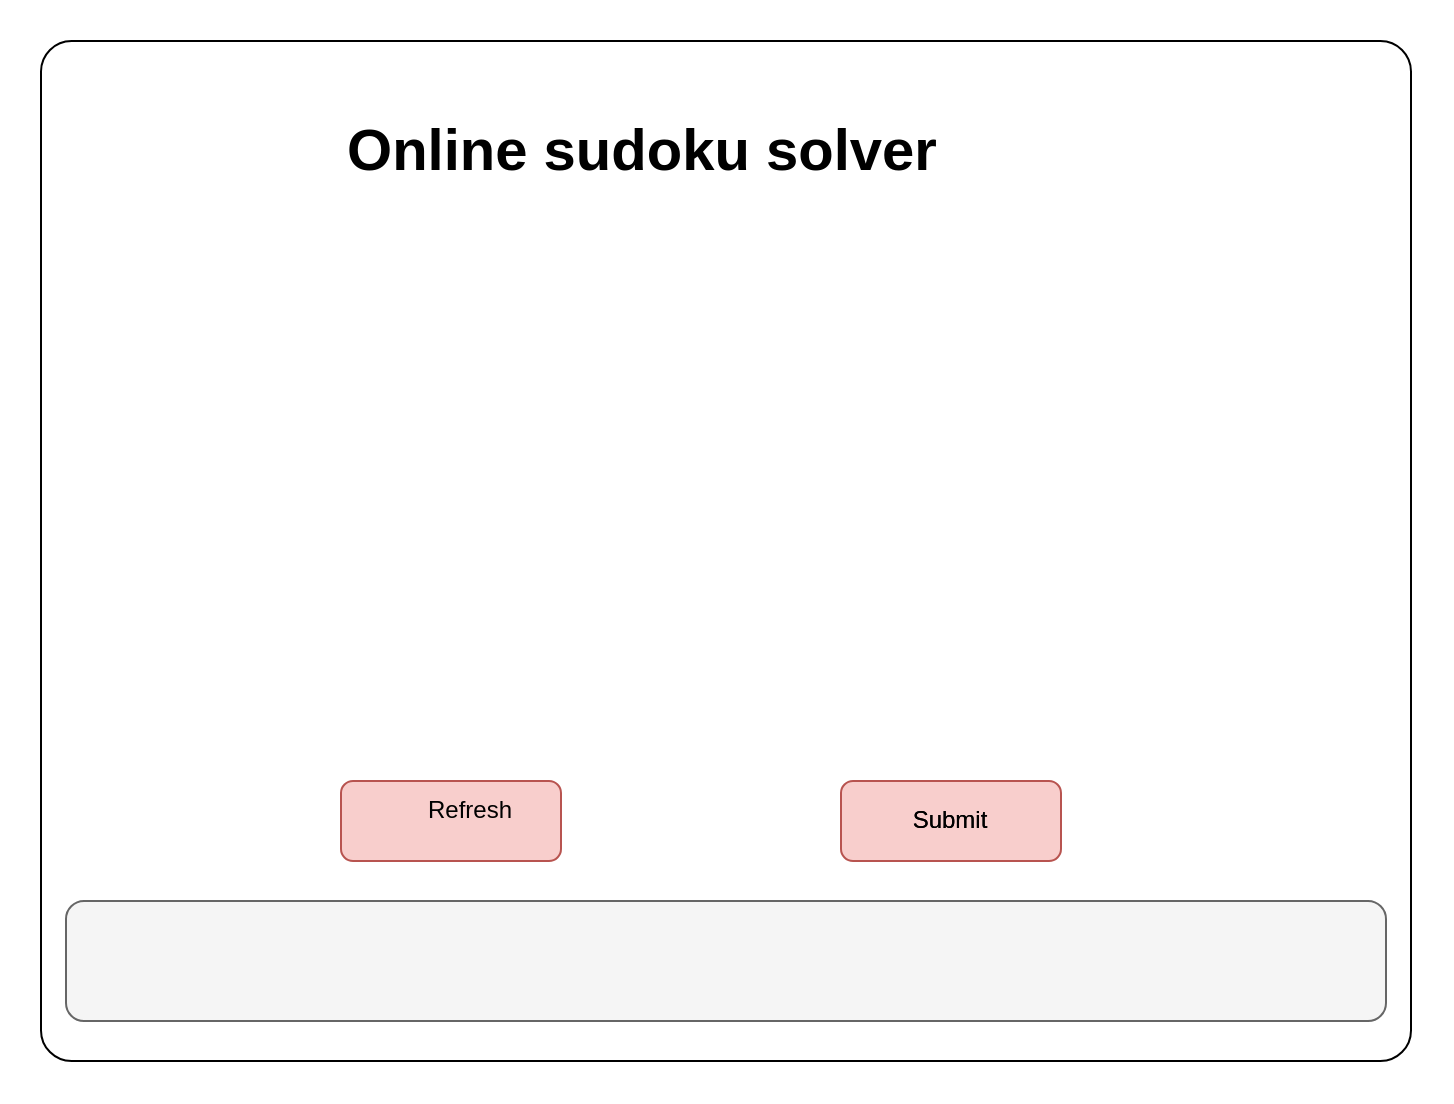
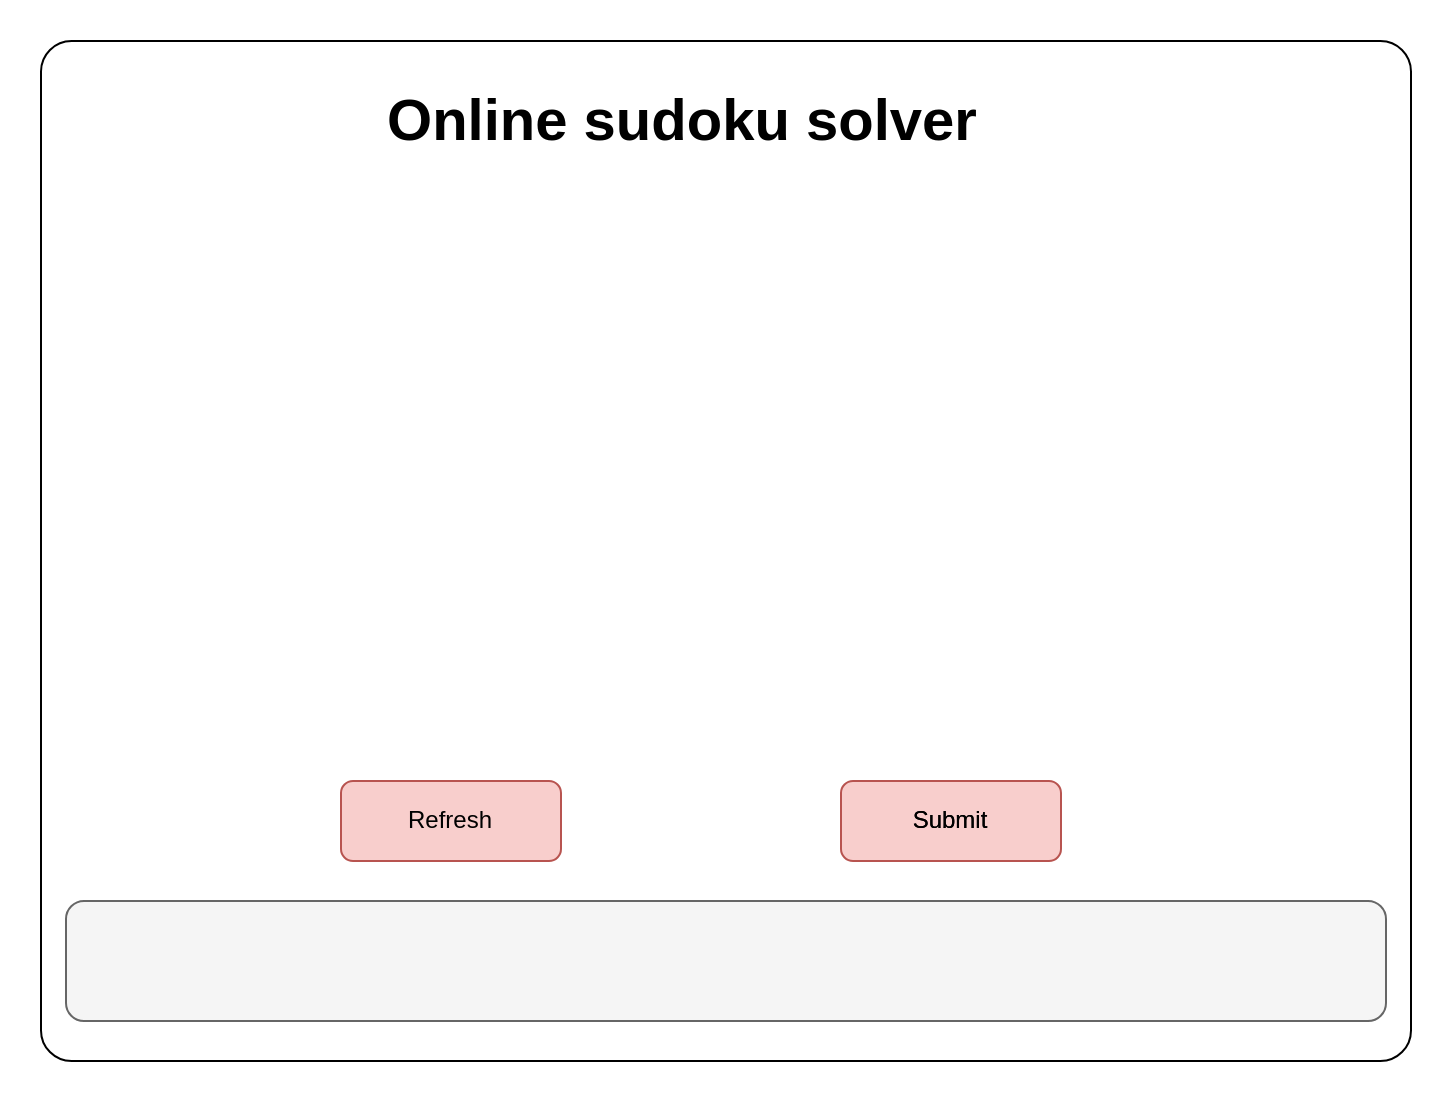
node "Online sudoku solver": moved (651, 151) -> (691, 121)
node "Refresh": moved (471, 811) -> (451, 821)
